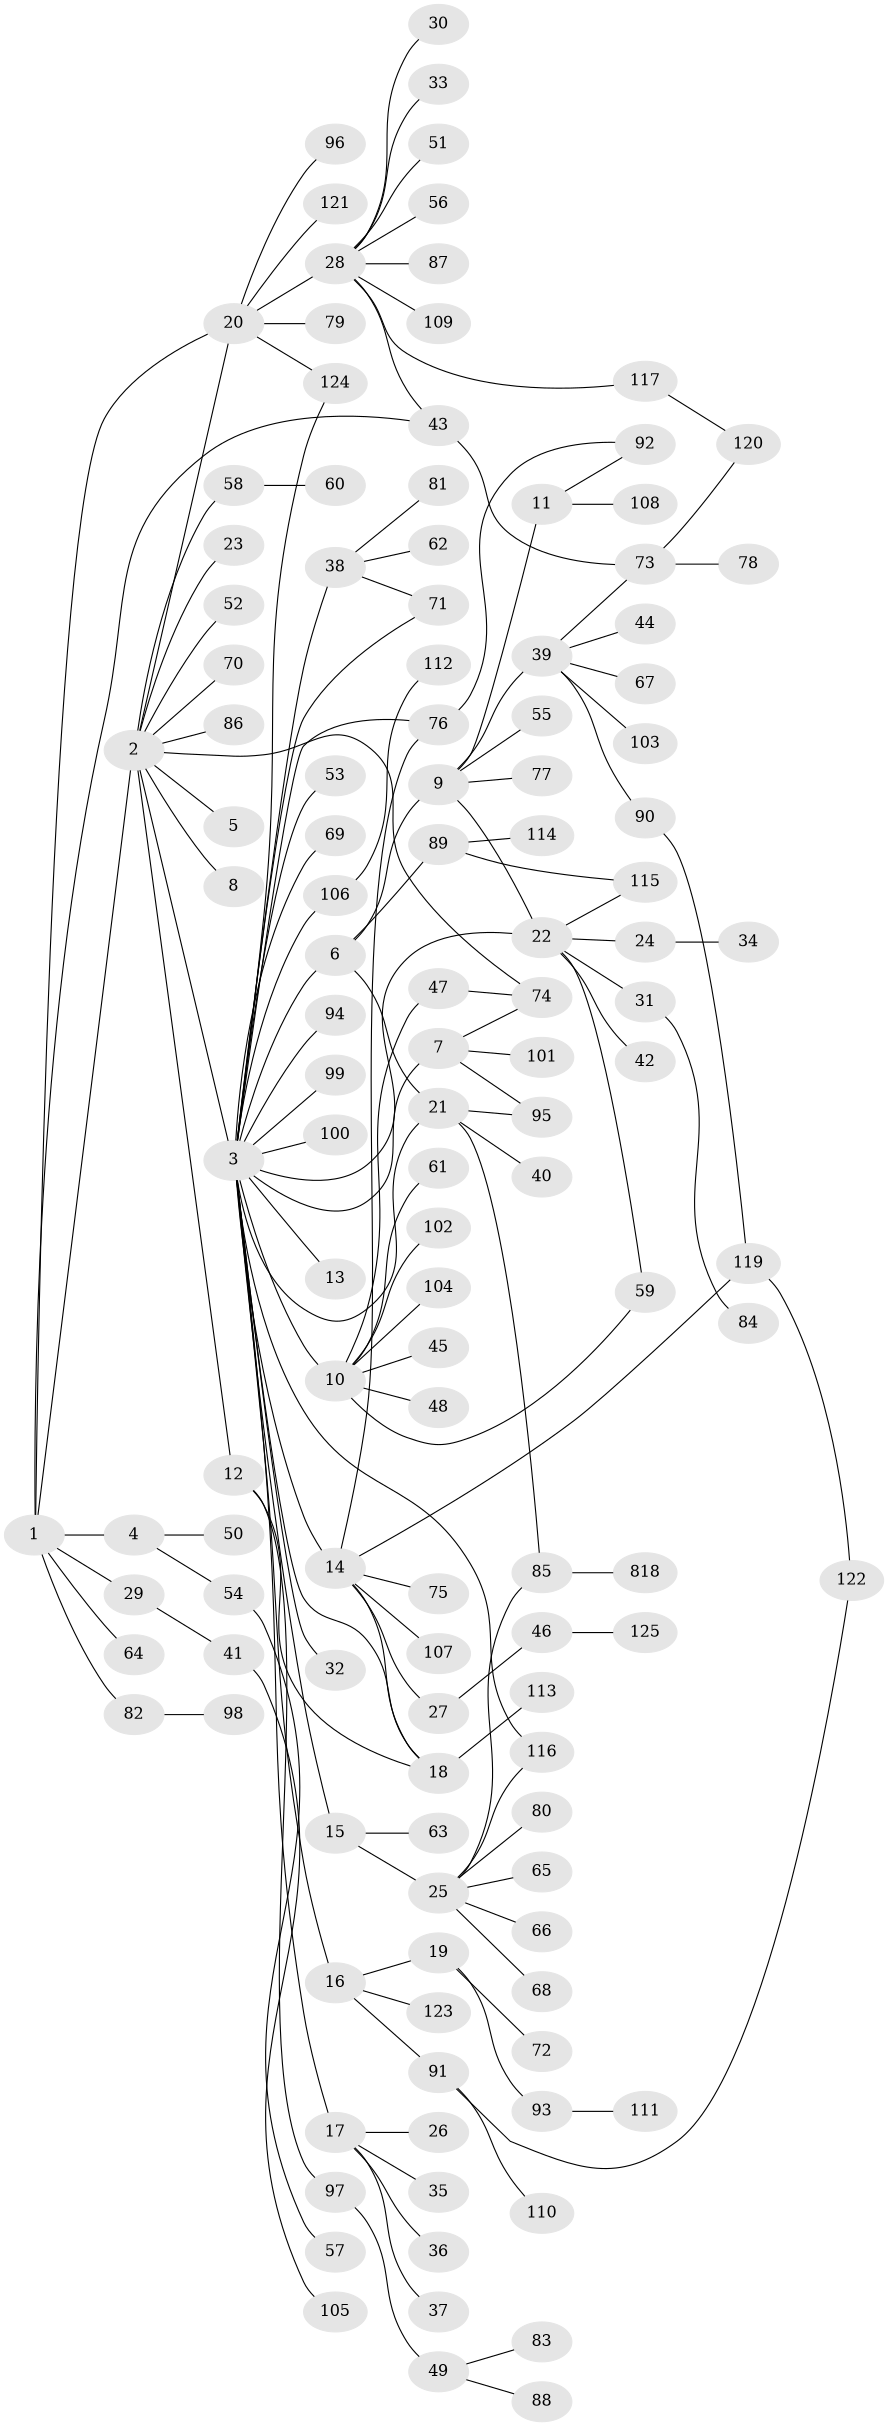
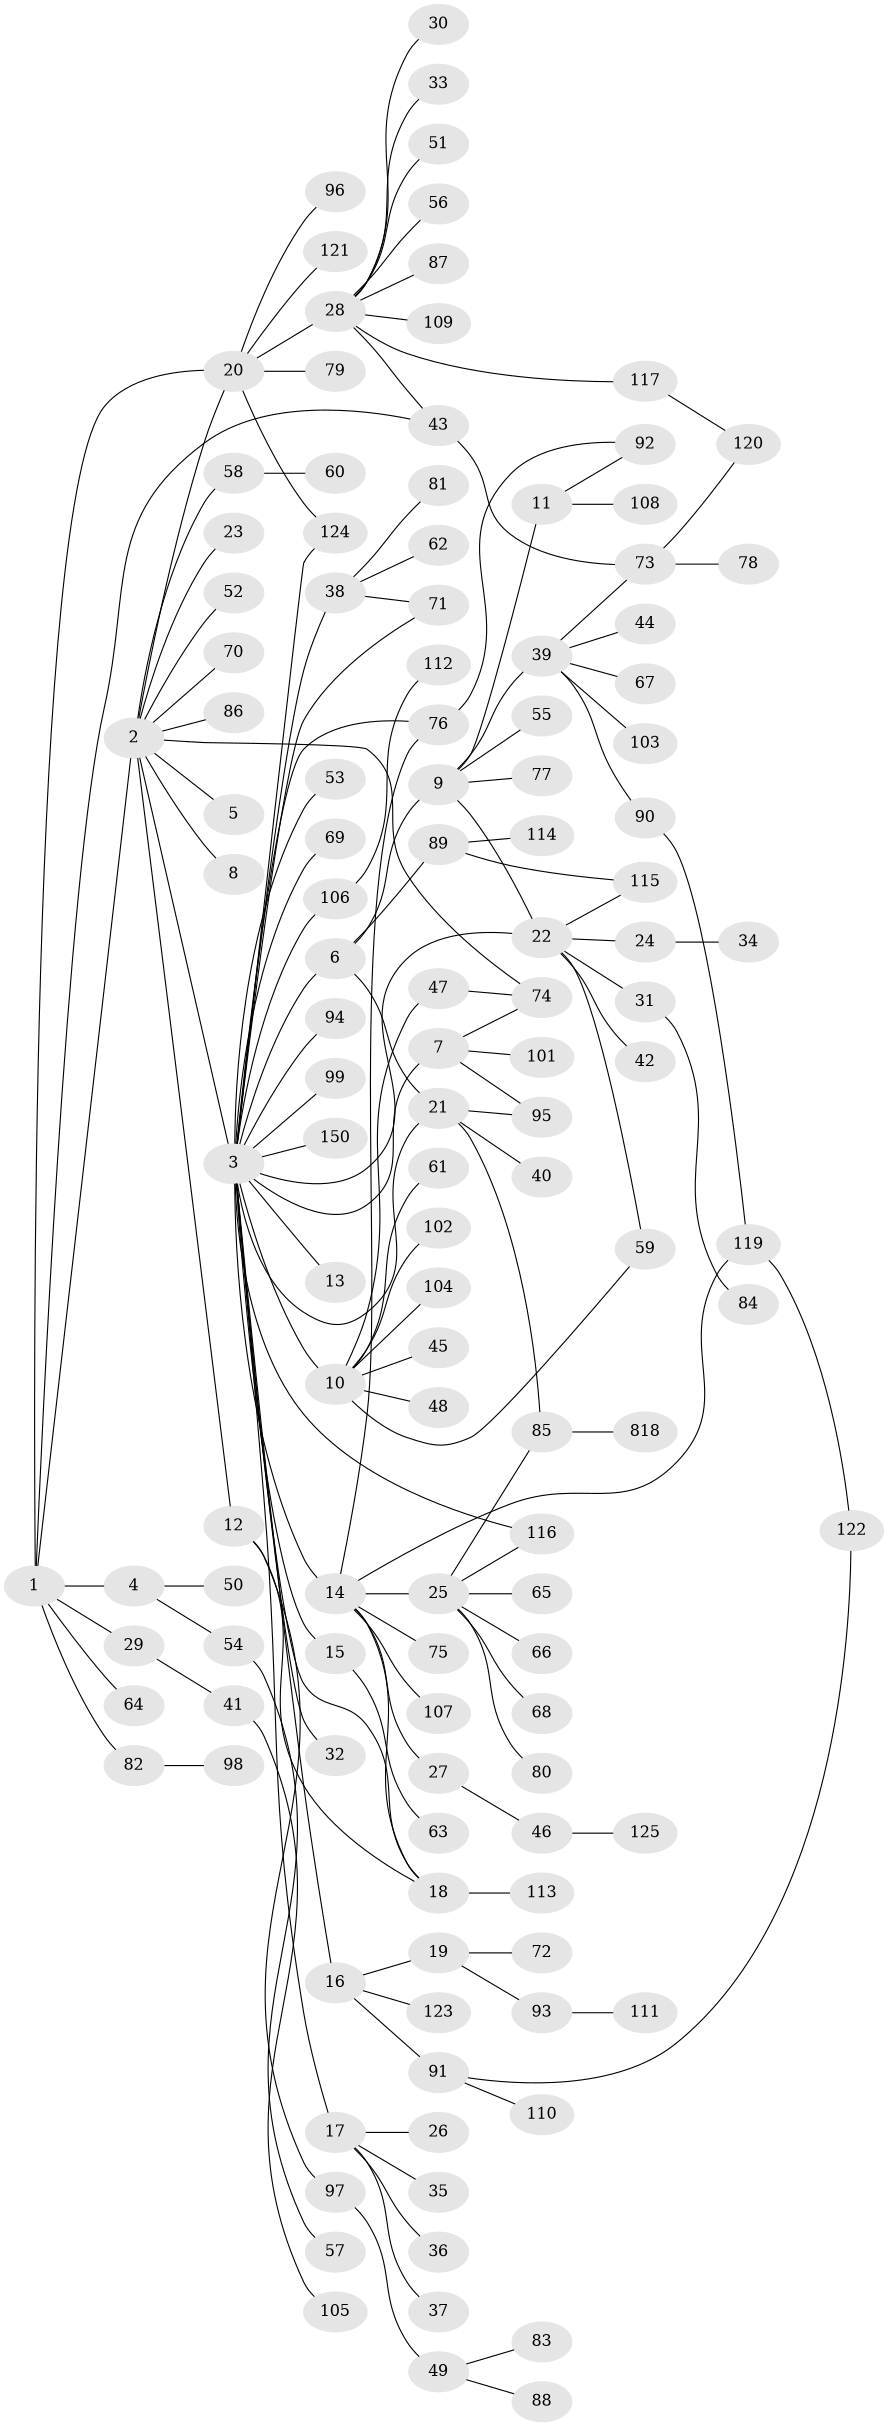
node "100": label "100" -> "150"
edge "15" -- "25": now "14" -- "25"
